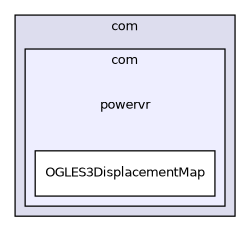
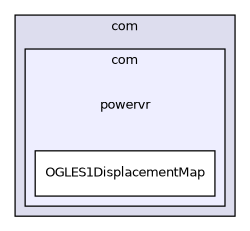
node "OGLES3DisplacementMap": label "OGLES3DisplacementMap" -> "OGLES1DisplacementMap"
